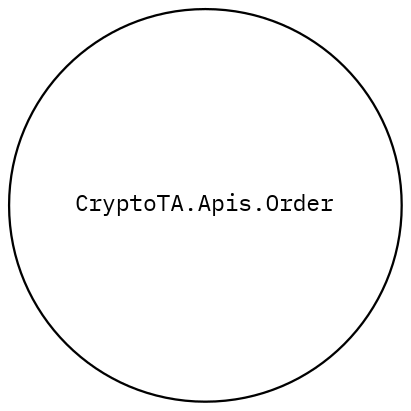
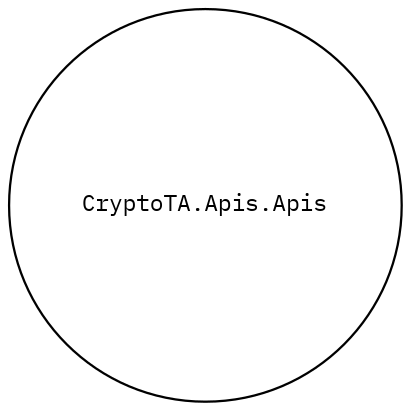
node "CryptoTA.Apis.Order": label "CryptoTA.Apis.Order" -> "CryptoTA.Apis.Apis"
